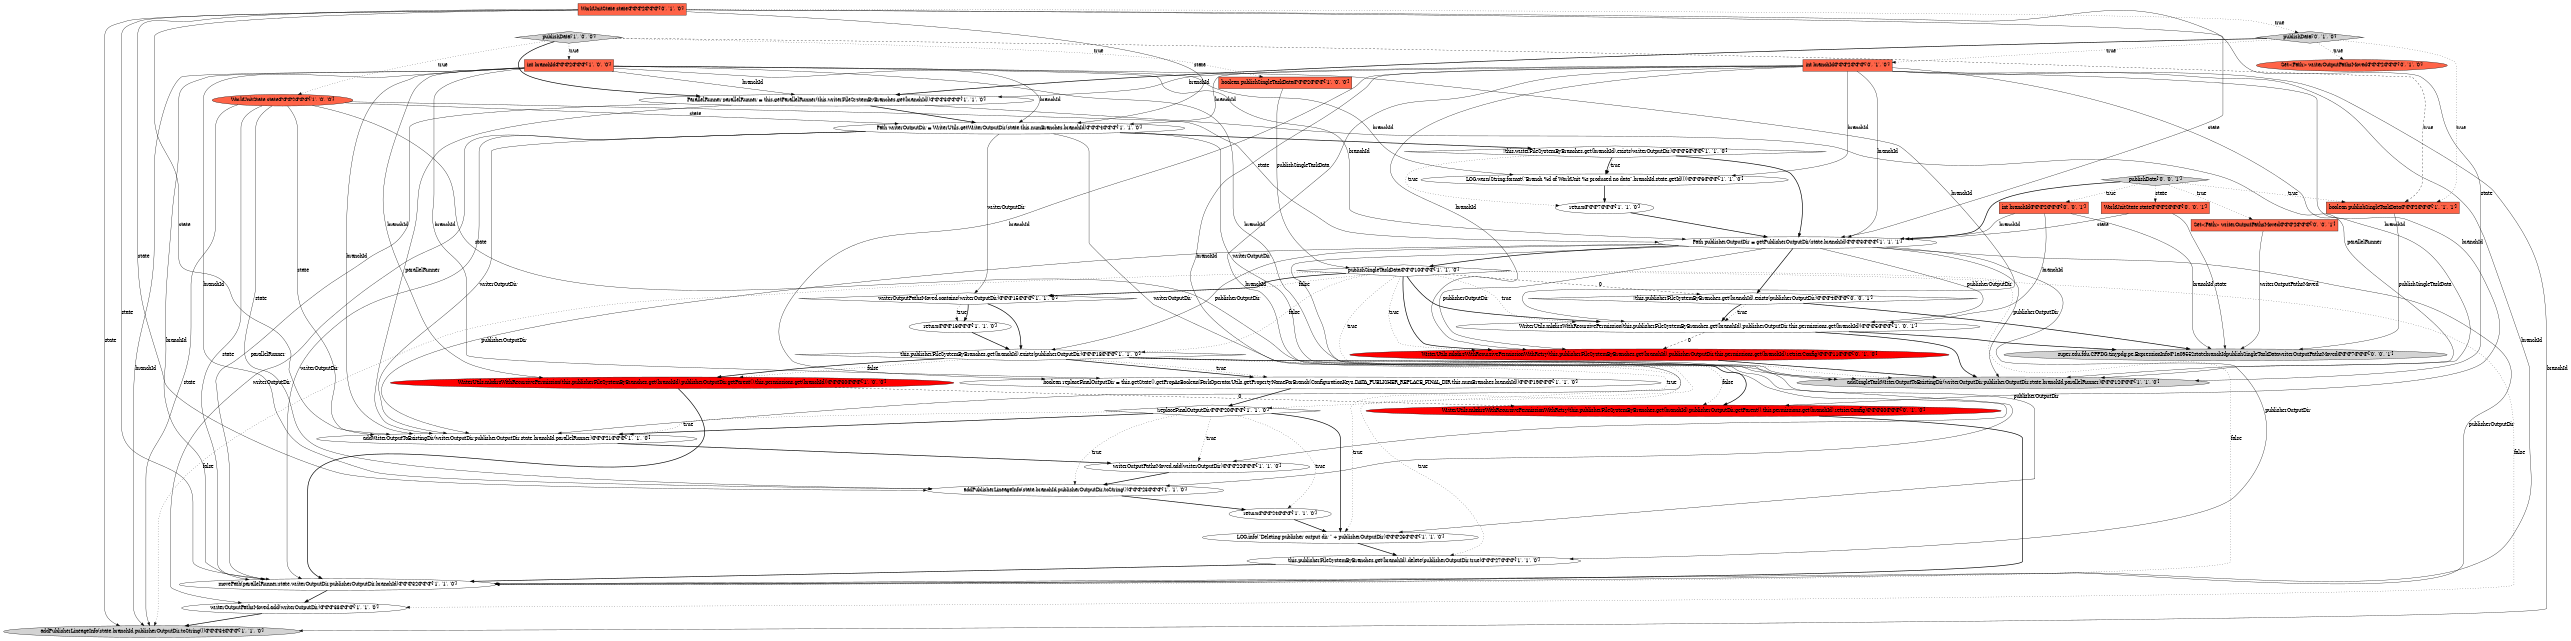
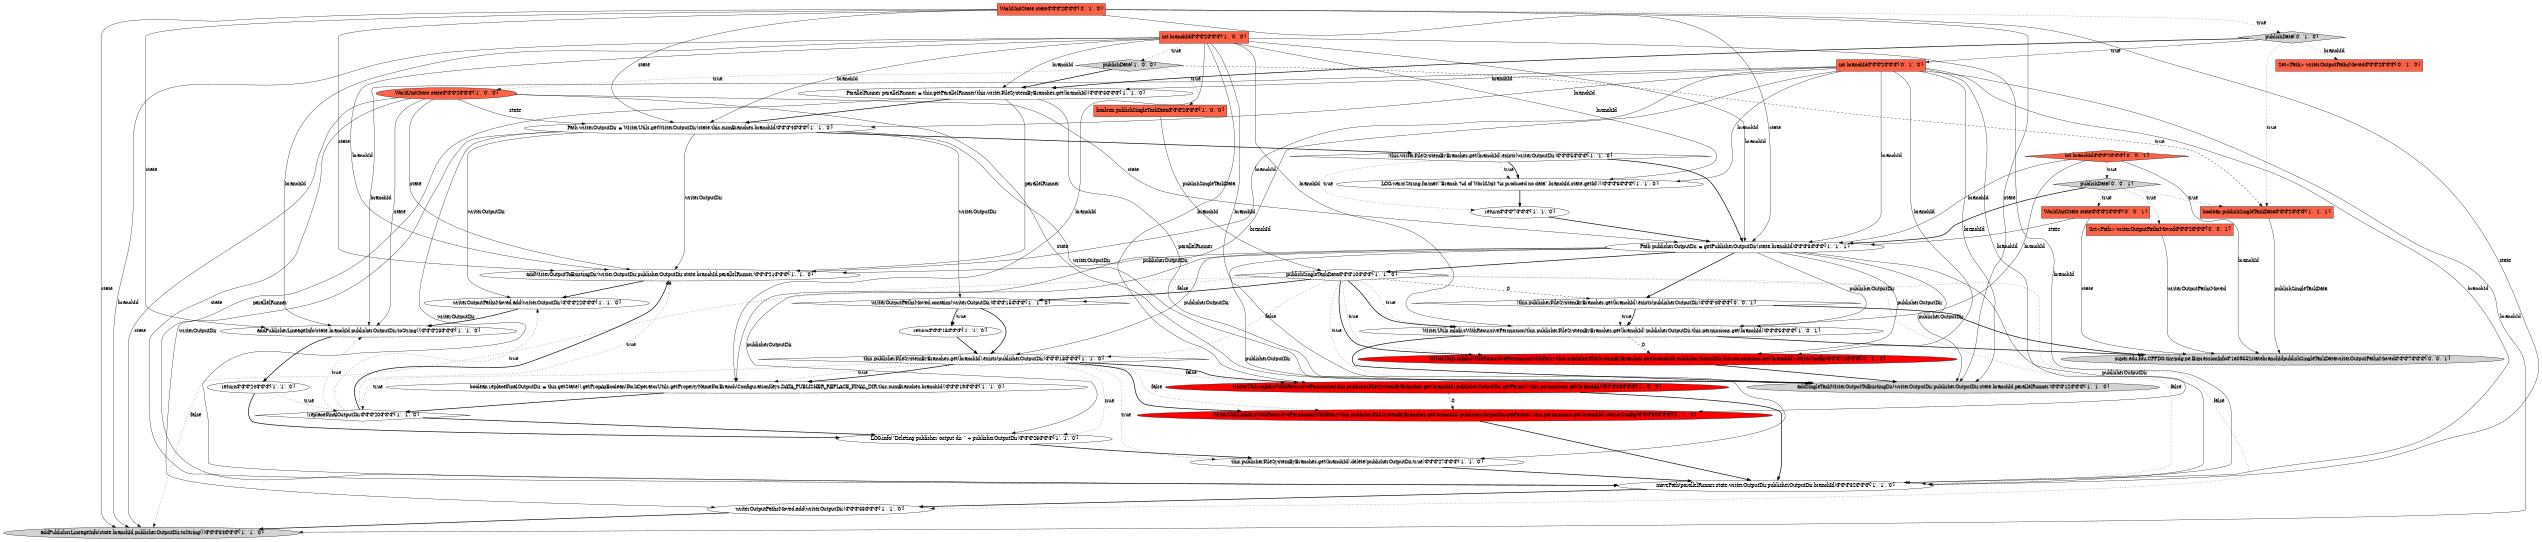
edge "publishData['1', '0', '0']" -> "int branchId@@@2@@@['1', '0', '0']": reversed
edge "publishData['0', '1', '0']" -> "int branchId@@@2@@@['0', '1', '0']": style dotted -> solid
edge "publishData['0', '1', '0']" -> "Set<Path> writerOutputPathsMoved@@@2@@@['0', '1', '0']": label "true" -> "branchId"
node "Set<Path> writerOutputPathsMoved@@@2@@@['0', '1', '0']": shape ellipse -> box
edge "publishData['0', '0', '1']" -> "int branchId@@@2@@@['0', '0', '1']": reversed
edge "publishData['0', '0', '1']" -> "WorkUnitState state@@@2@@@['0', '0', '1']": label "state" -> "true"
node "int branchId@@@2@@@['0', '0', '1']": shape box -> diamond
edge "!replaceFinalOutputDir@@@20@@@['1', '1', '0']" -> "return@@@24@@@['1', '1', '0']": reversed
